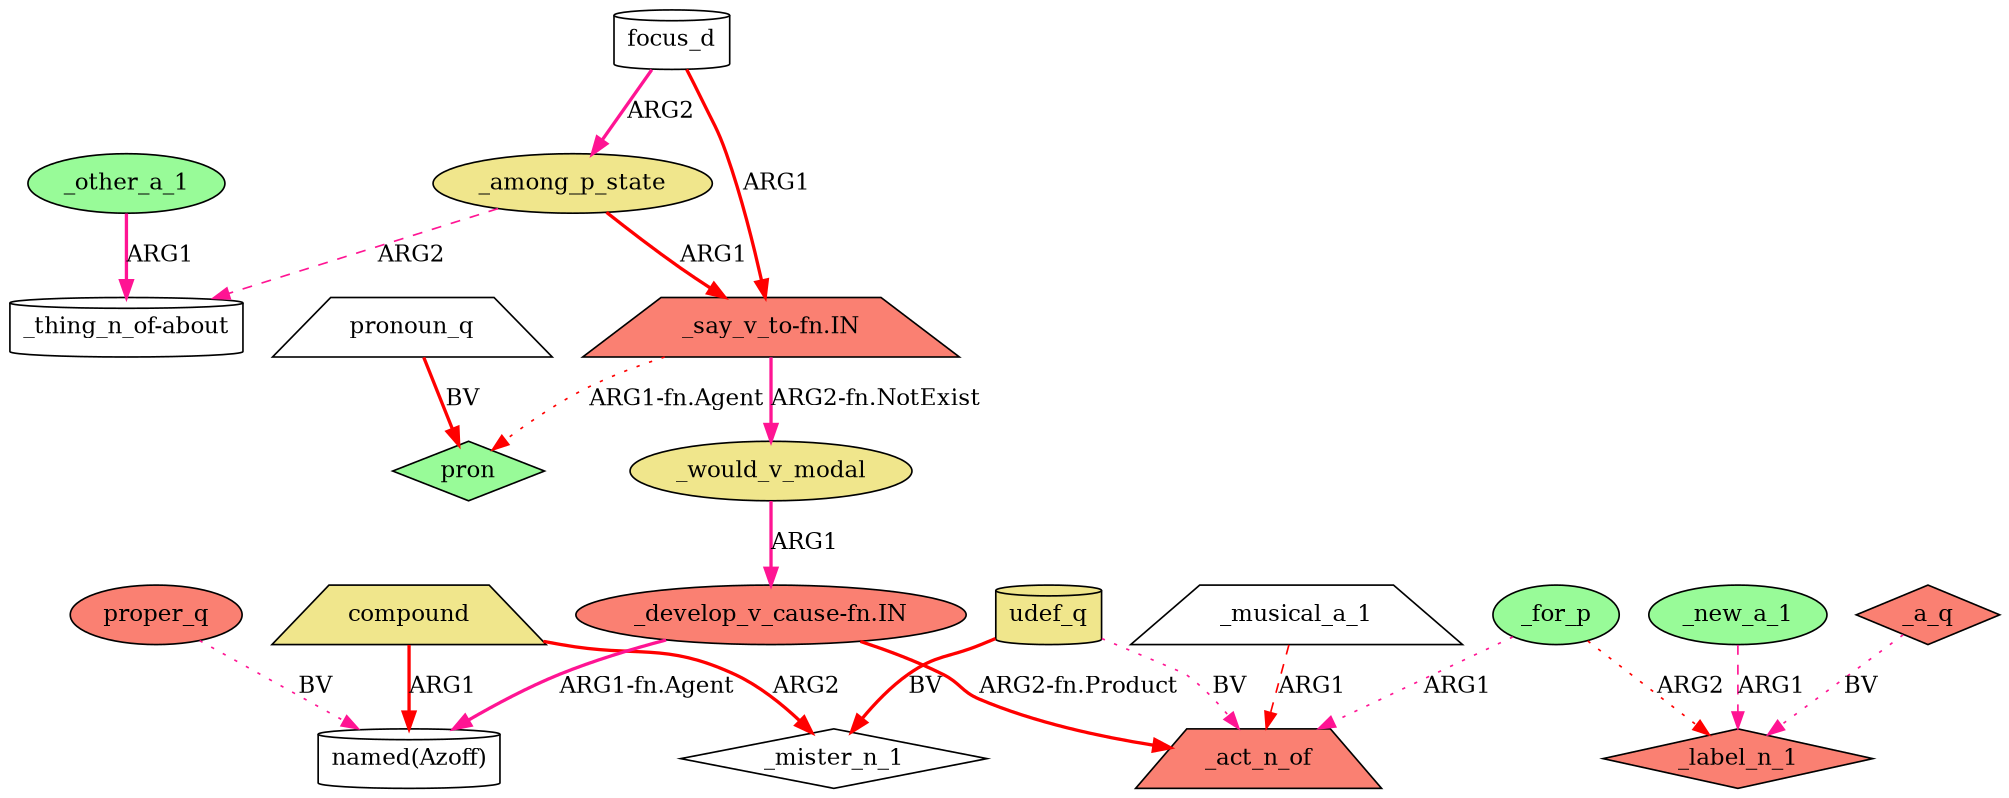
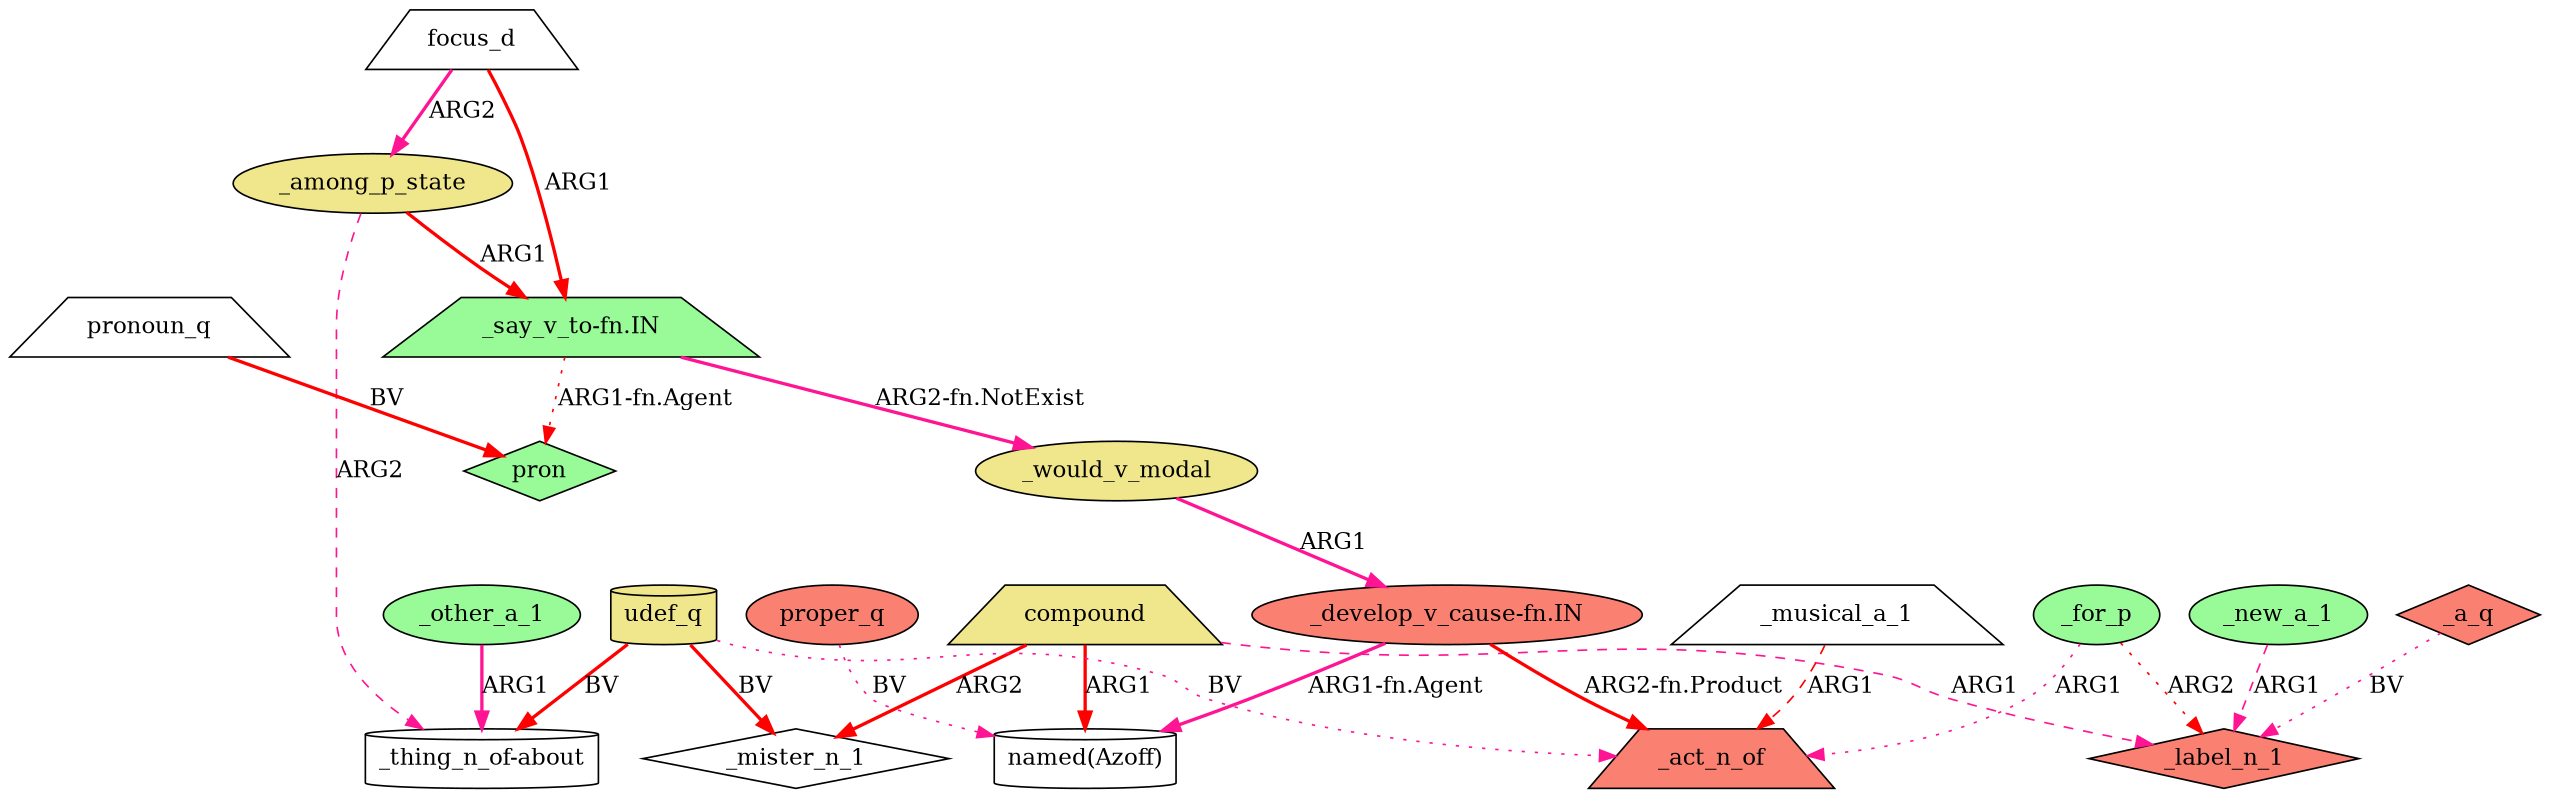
node "focus_d": shape cylinder -> trapezium
node "_say_v_to-fn.IN": fillcolor salmon -> palegreen
edge "compound" -> "_label_n_1": added, label "ARG1"
edge "udef_q" -> "_thing_n_of-about": added, label "BV"
